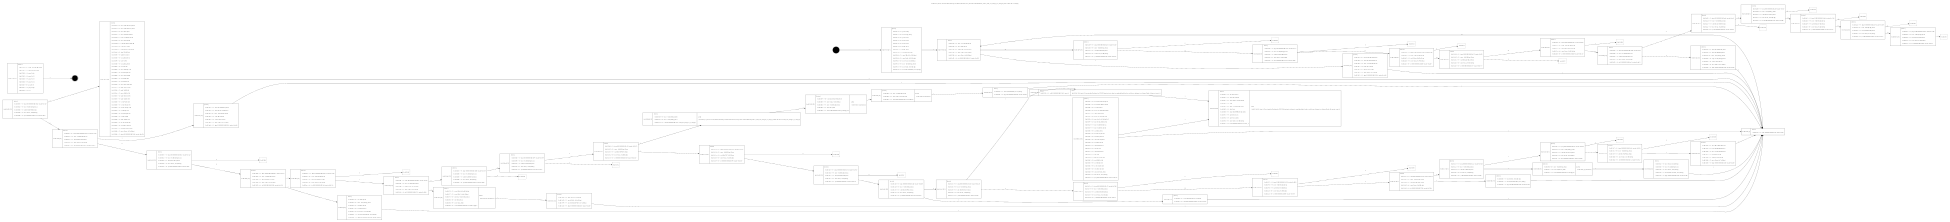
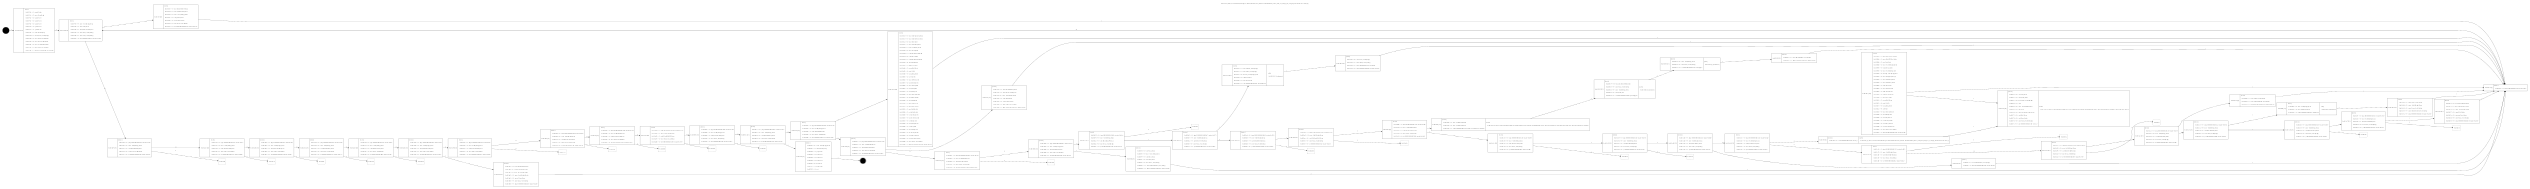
node "0x401b1c [25]": added
